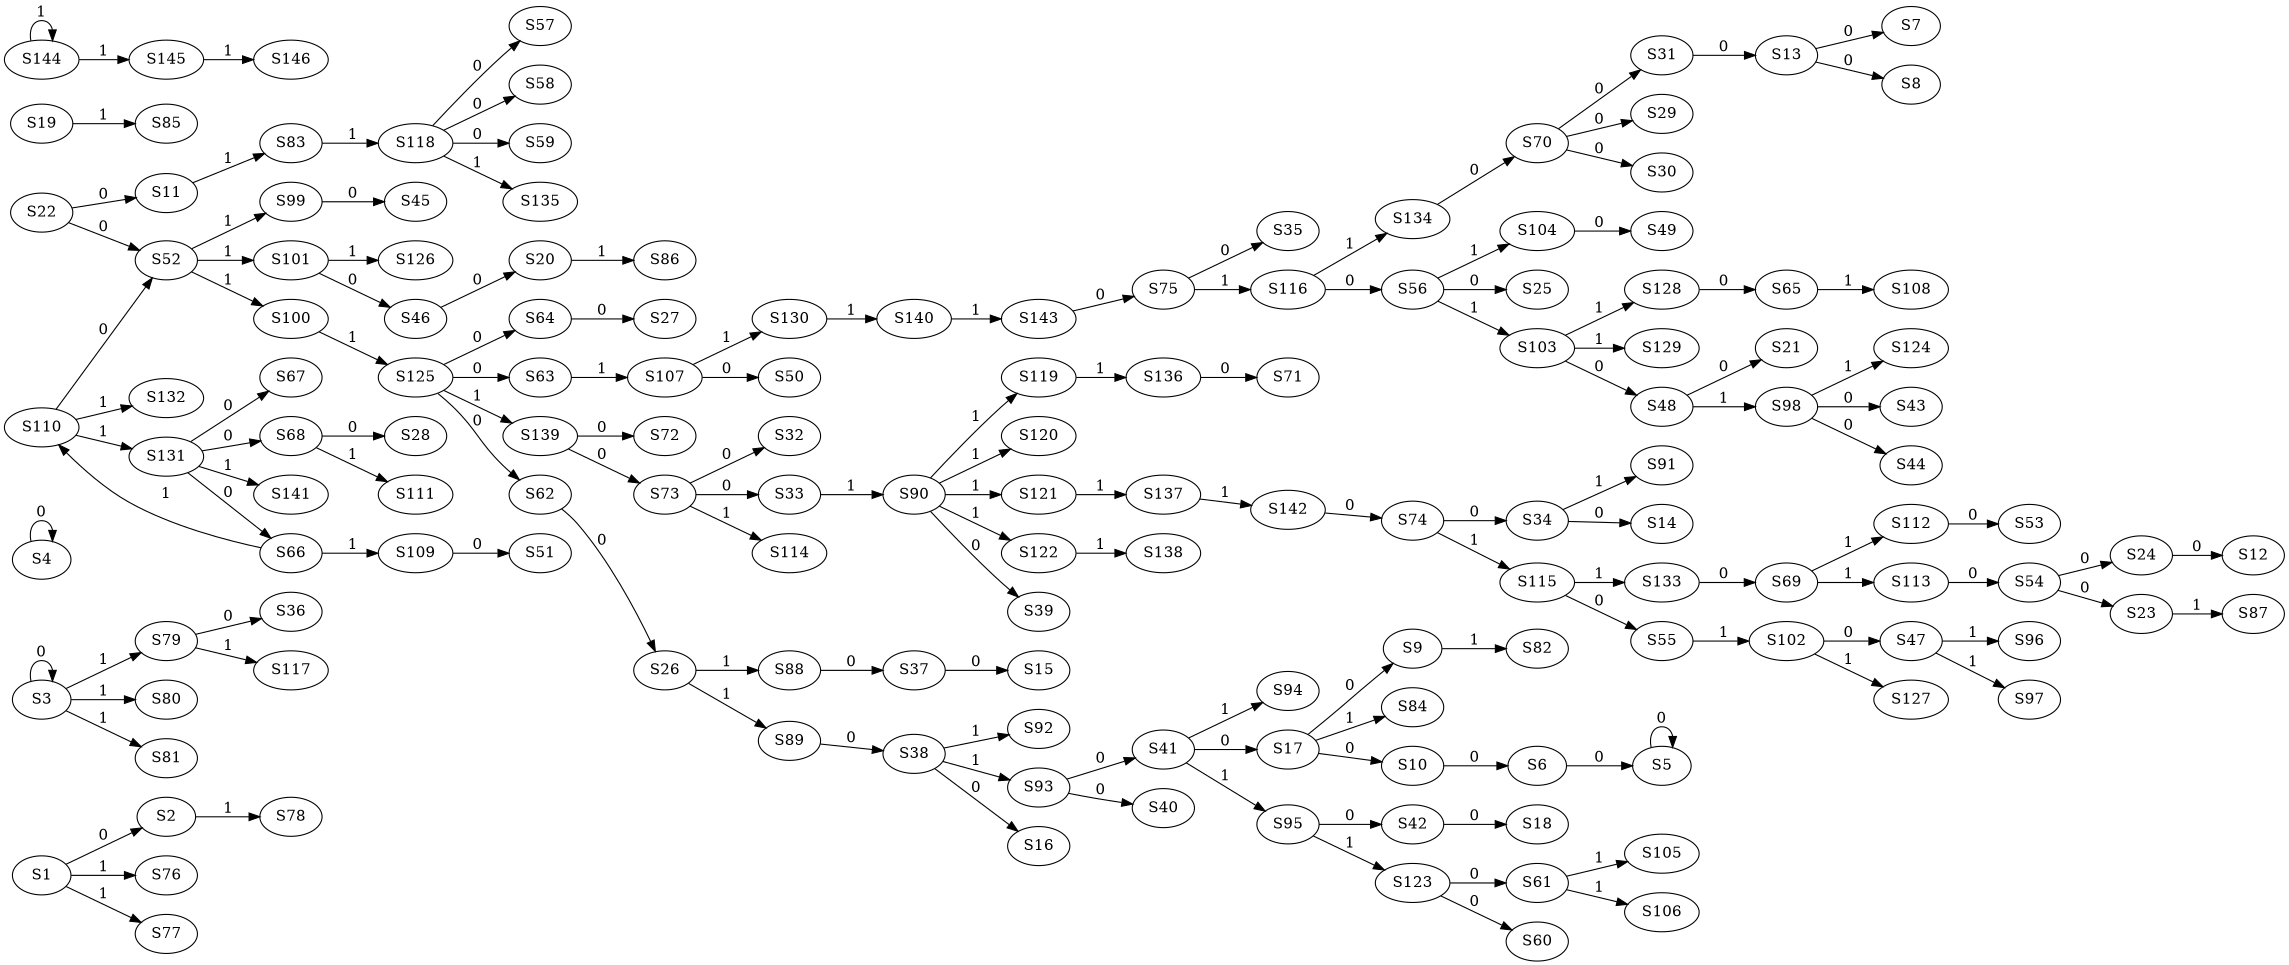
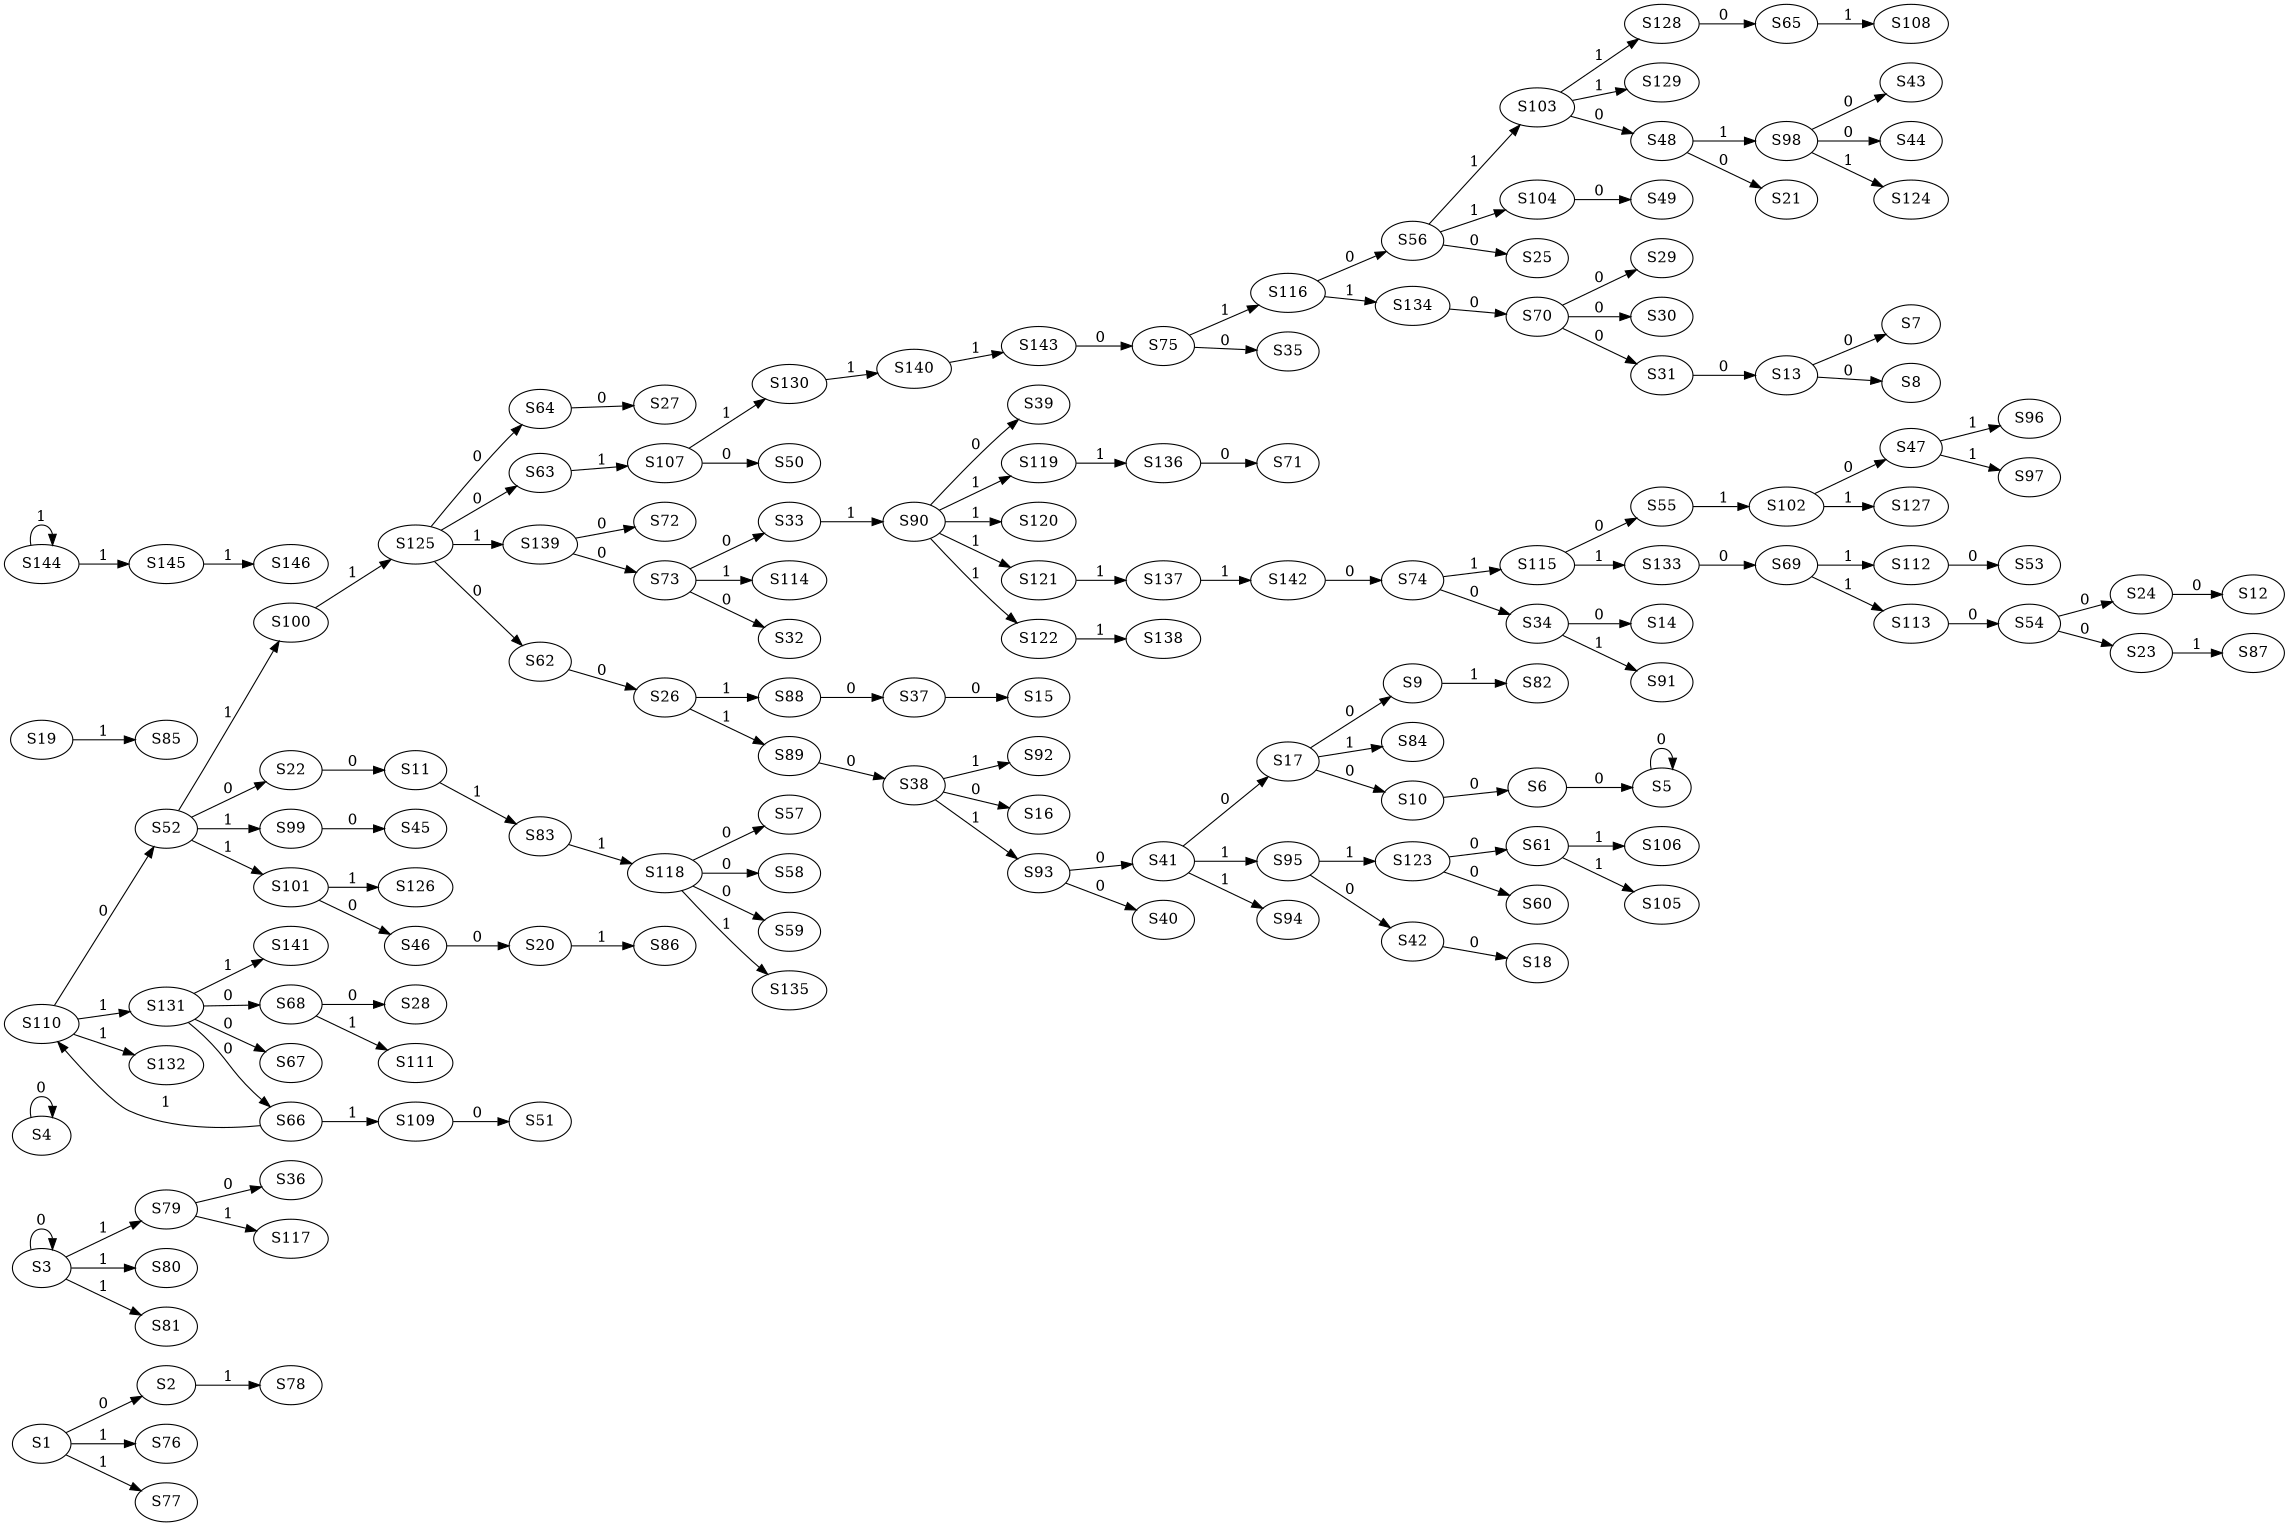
edge "S22" -> "S52": reversed
